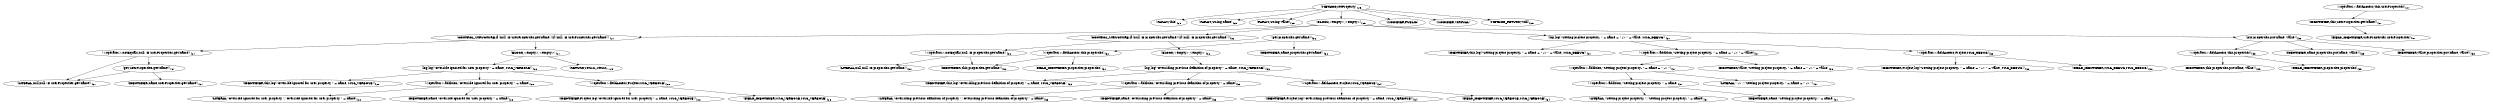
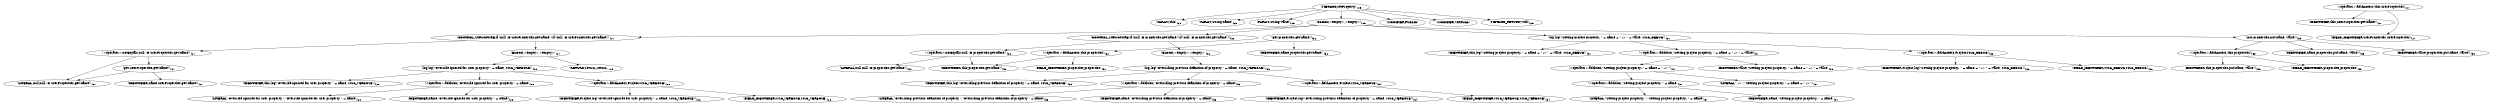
edge "(IDENTIFIER,this,userProperties.get(name))" -> "(FIELD_IDENTIFIER,userProperties,userProperties)": now "(<operator>.fieldAccess,this.userProperties)" -> "(FIELD_IDENTIFIER,userProperties,userProperties)"
node "(FIELD_IDENTIFIER,userProperties,userProperties)": text "457" -> "427"
